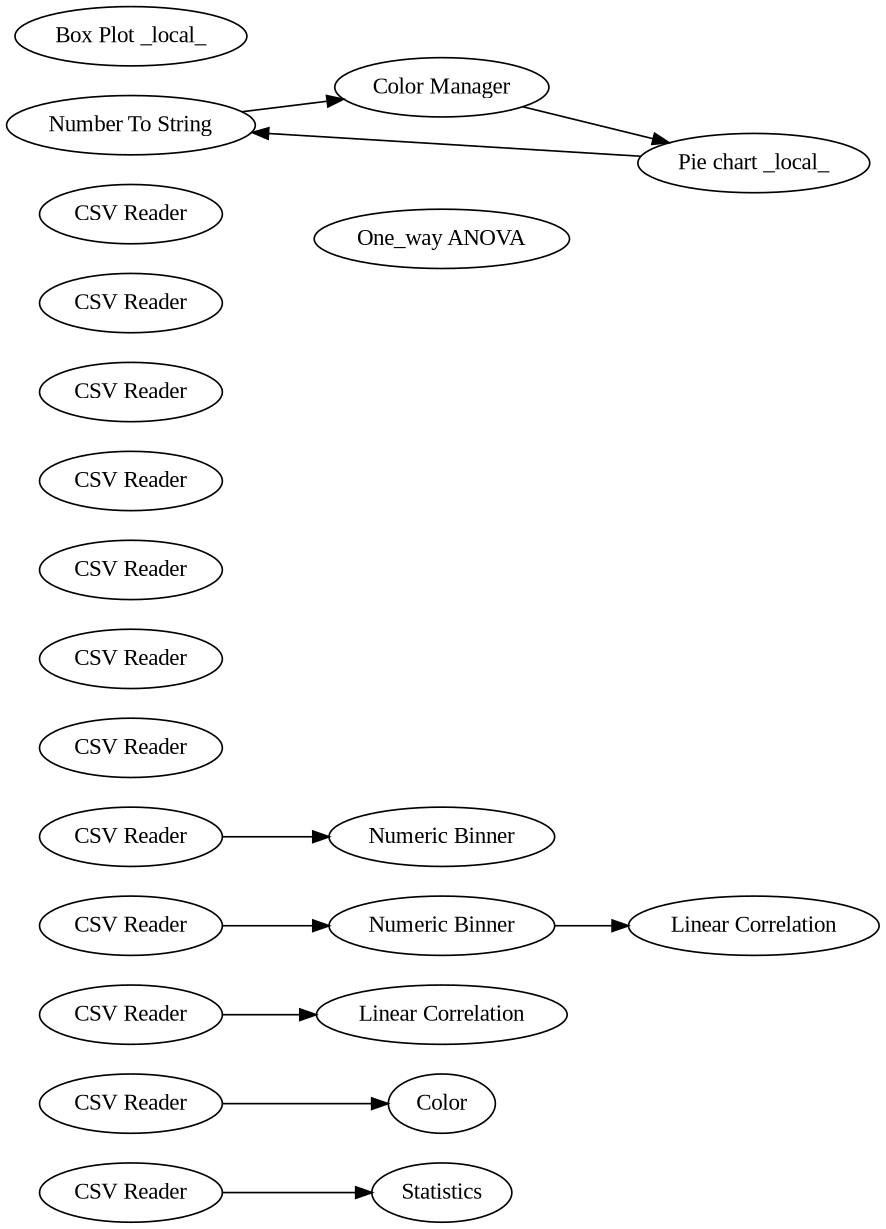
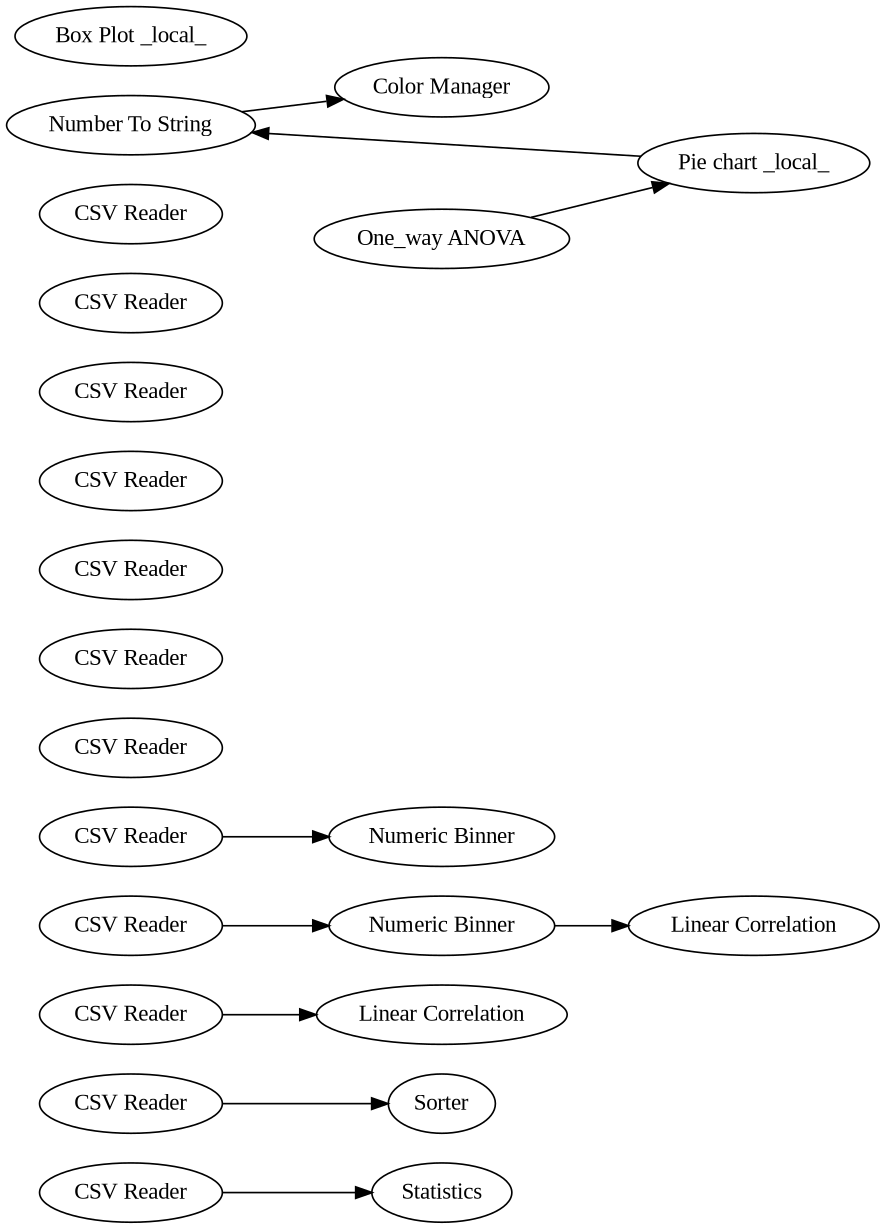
edge "Color Manager" -> "Pie chart _local_": now "One_way ANOVA" -> "Pie chart _local_"
node "Color": label "Color" -> "Sorter"
